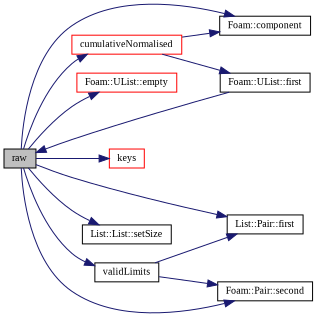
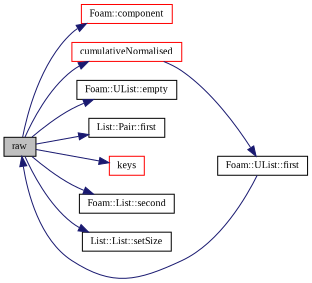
node "Foam::component": color black -> red
edge "cumulativeNormalised" -> "Foam::component": removed
node "Foam::UList::empty": color red -> black
node "validLimits": removed
node "Foam::Pair::second": label "Foam::Pair::second" -> "Foam::List::second"
